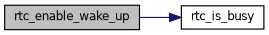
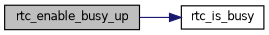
node "rtc_enable_wake_up": label "rtc_enable_wake_up" -> "rtc_enable_busy_up"
